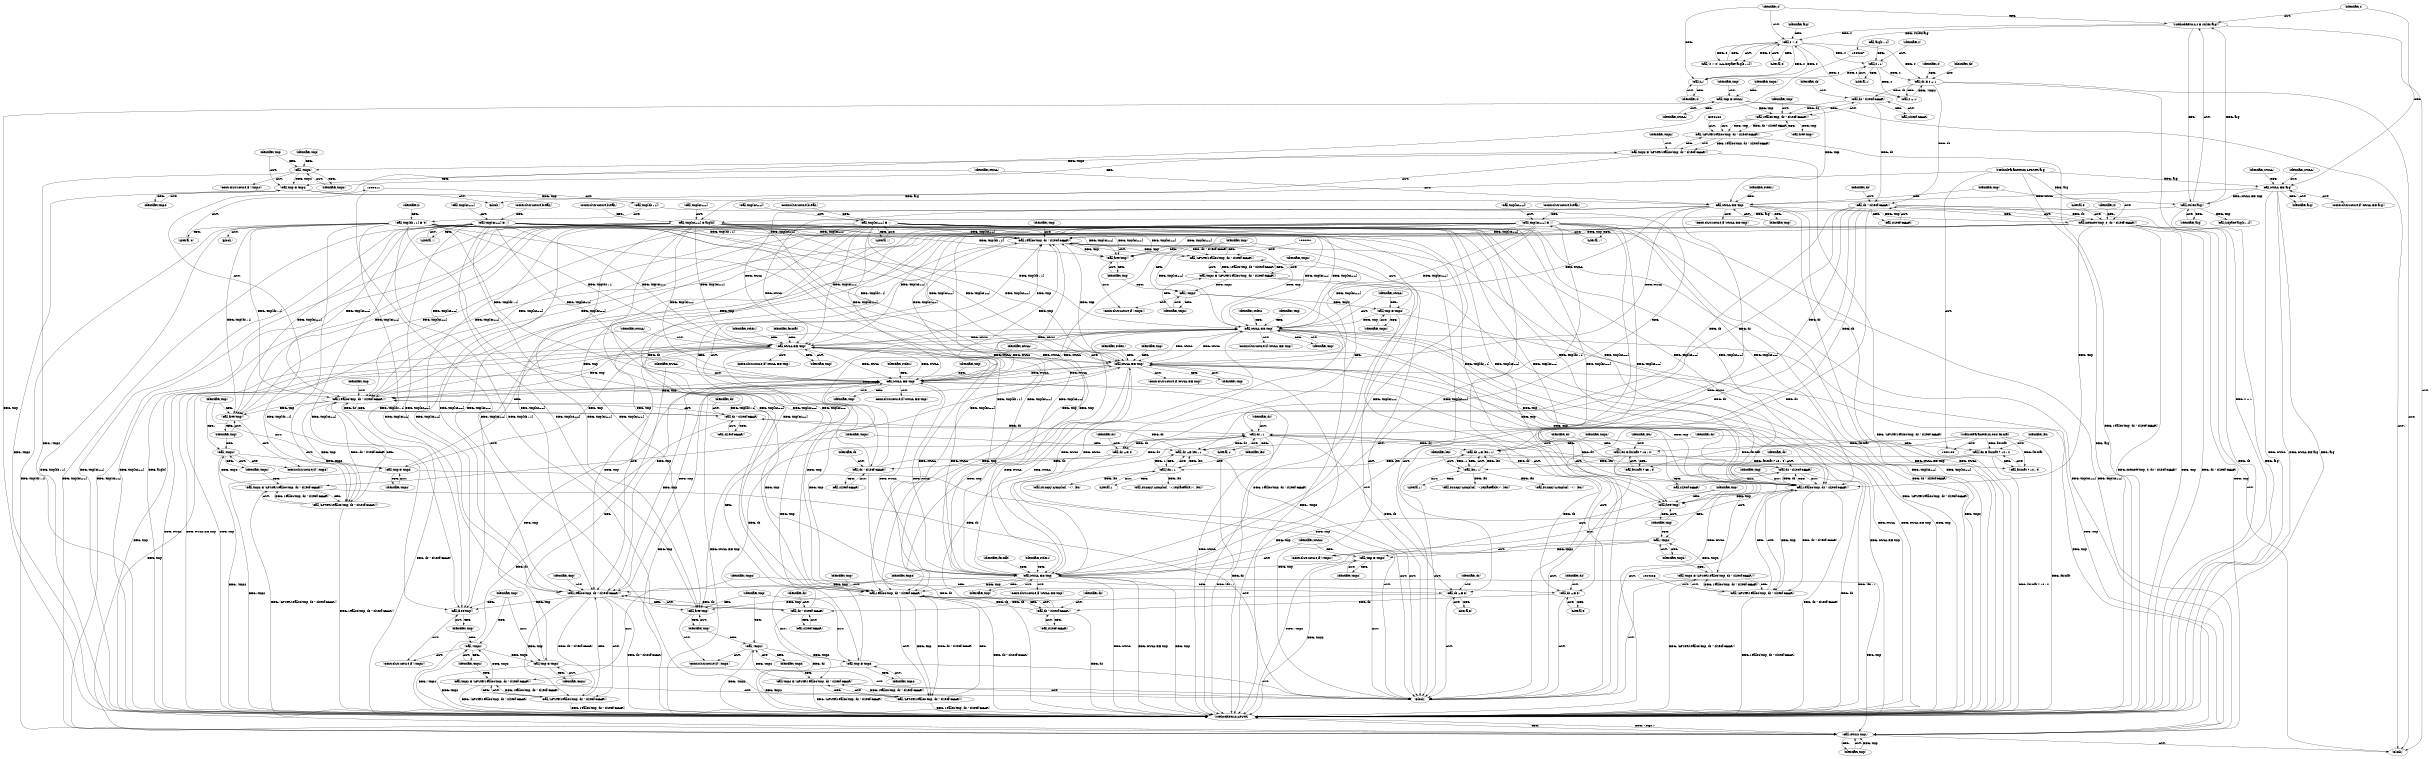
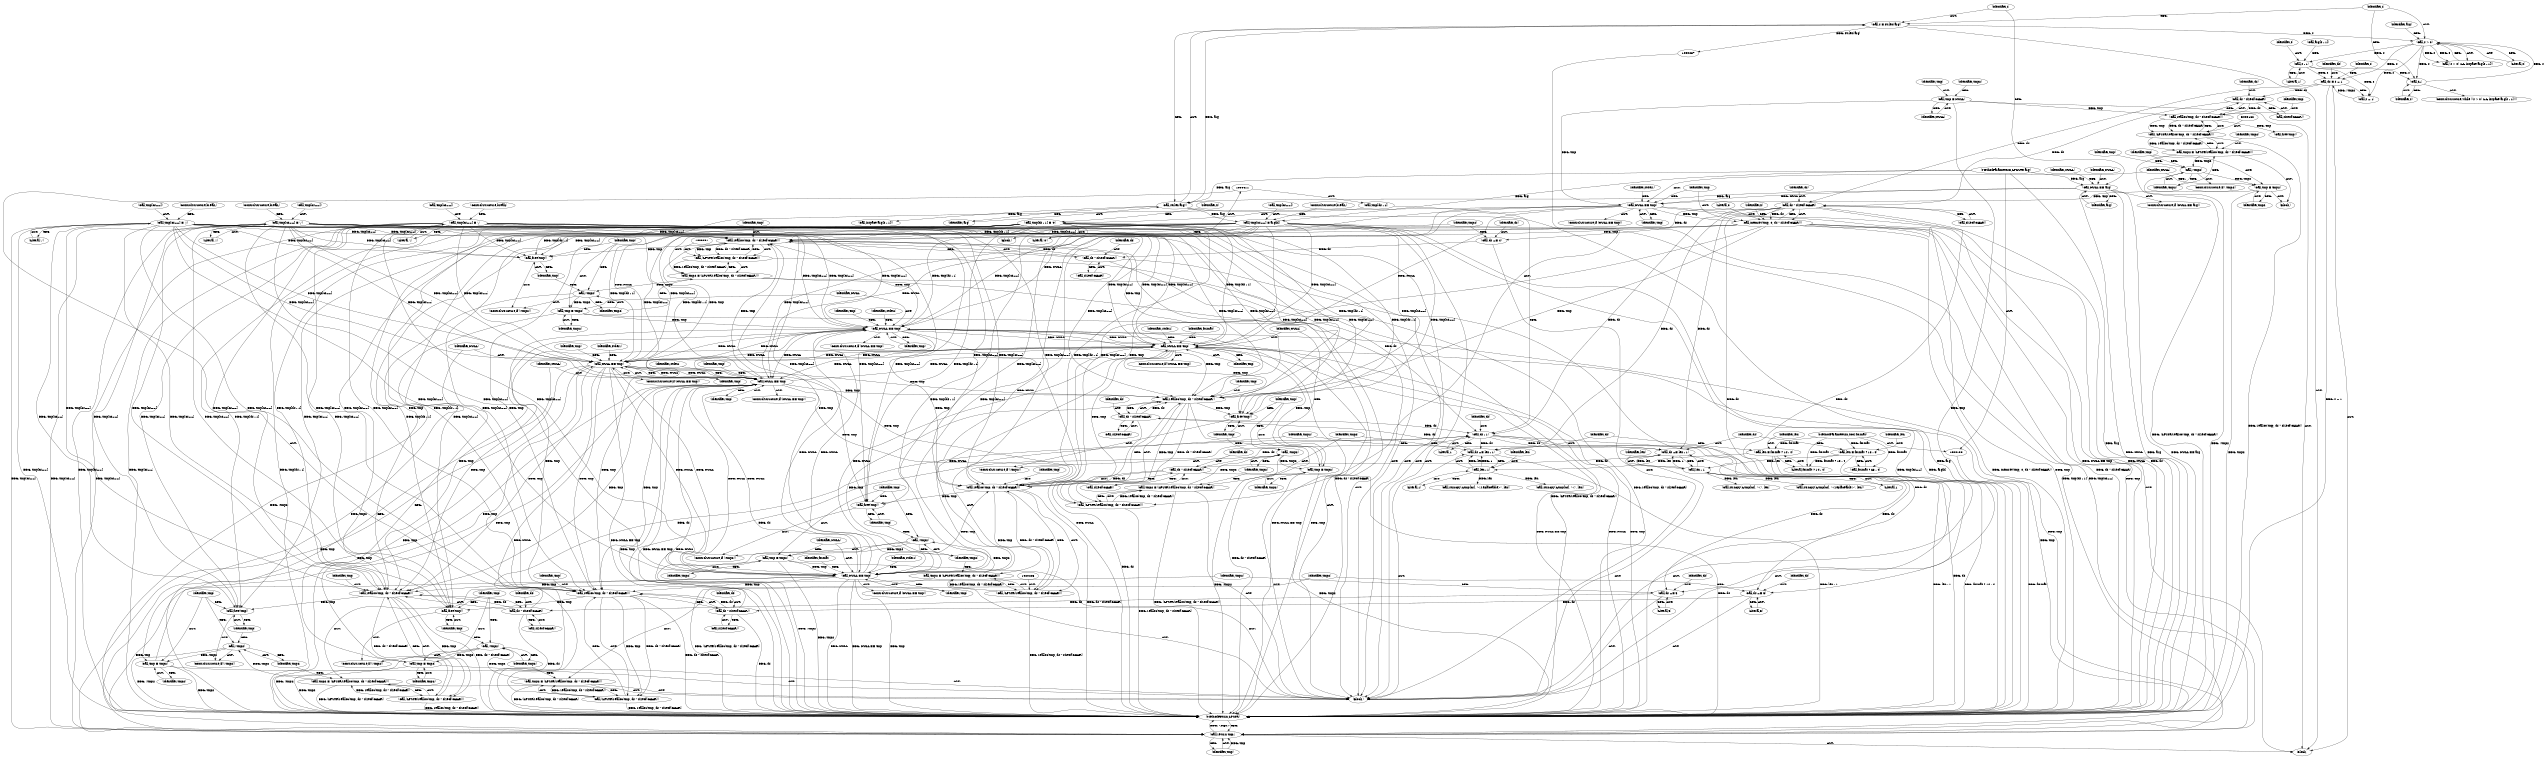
node "(MethodReturn,s = strlen(arg))": label "(MethodReturn,s = strlen(arg))" -> "(Call,s = strlen(arg))"
node "(ControlStructure,while ((s > 0) && isspace(arg[s - 1])))": added
edge "(Call,NULL == arg)" -> "(Call,strlen(arg))": label "DDG: NULL == tmp" -> "DDG: arg"
edge "(Call,strlen(arg))" -> "(Call,isspace(arg[s - 1]))": label "DDG: tmp" -> "DDG: arg"
edge "(Call,ds - 1)" -> "(Call,ds += 4)": removed, label "DDG: ds"
node "(Call,format ? 14 : 4)": label "(Call,format ? 14 : 4)" -> "(Literal,format ? 14 : 4)"
edge "(MethodParameterIn,bool format)" -> "(MethodReturn,LPSTR)": now "1000108" -> "(MethodReturn,LPSTR)"
